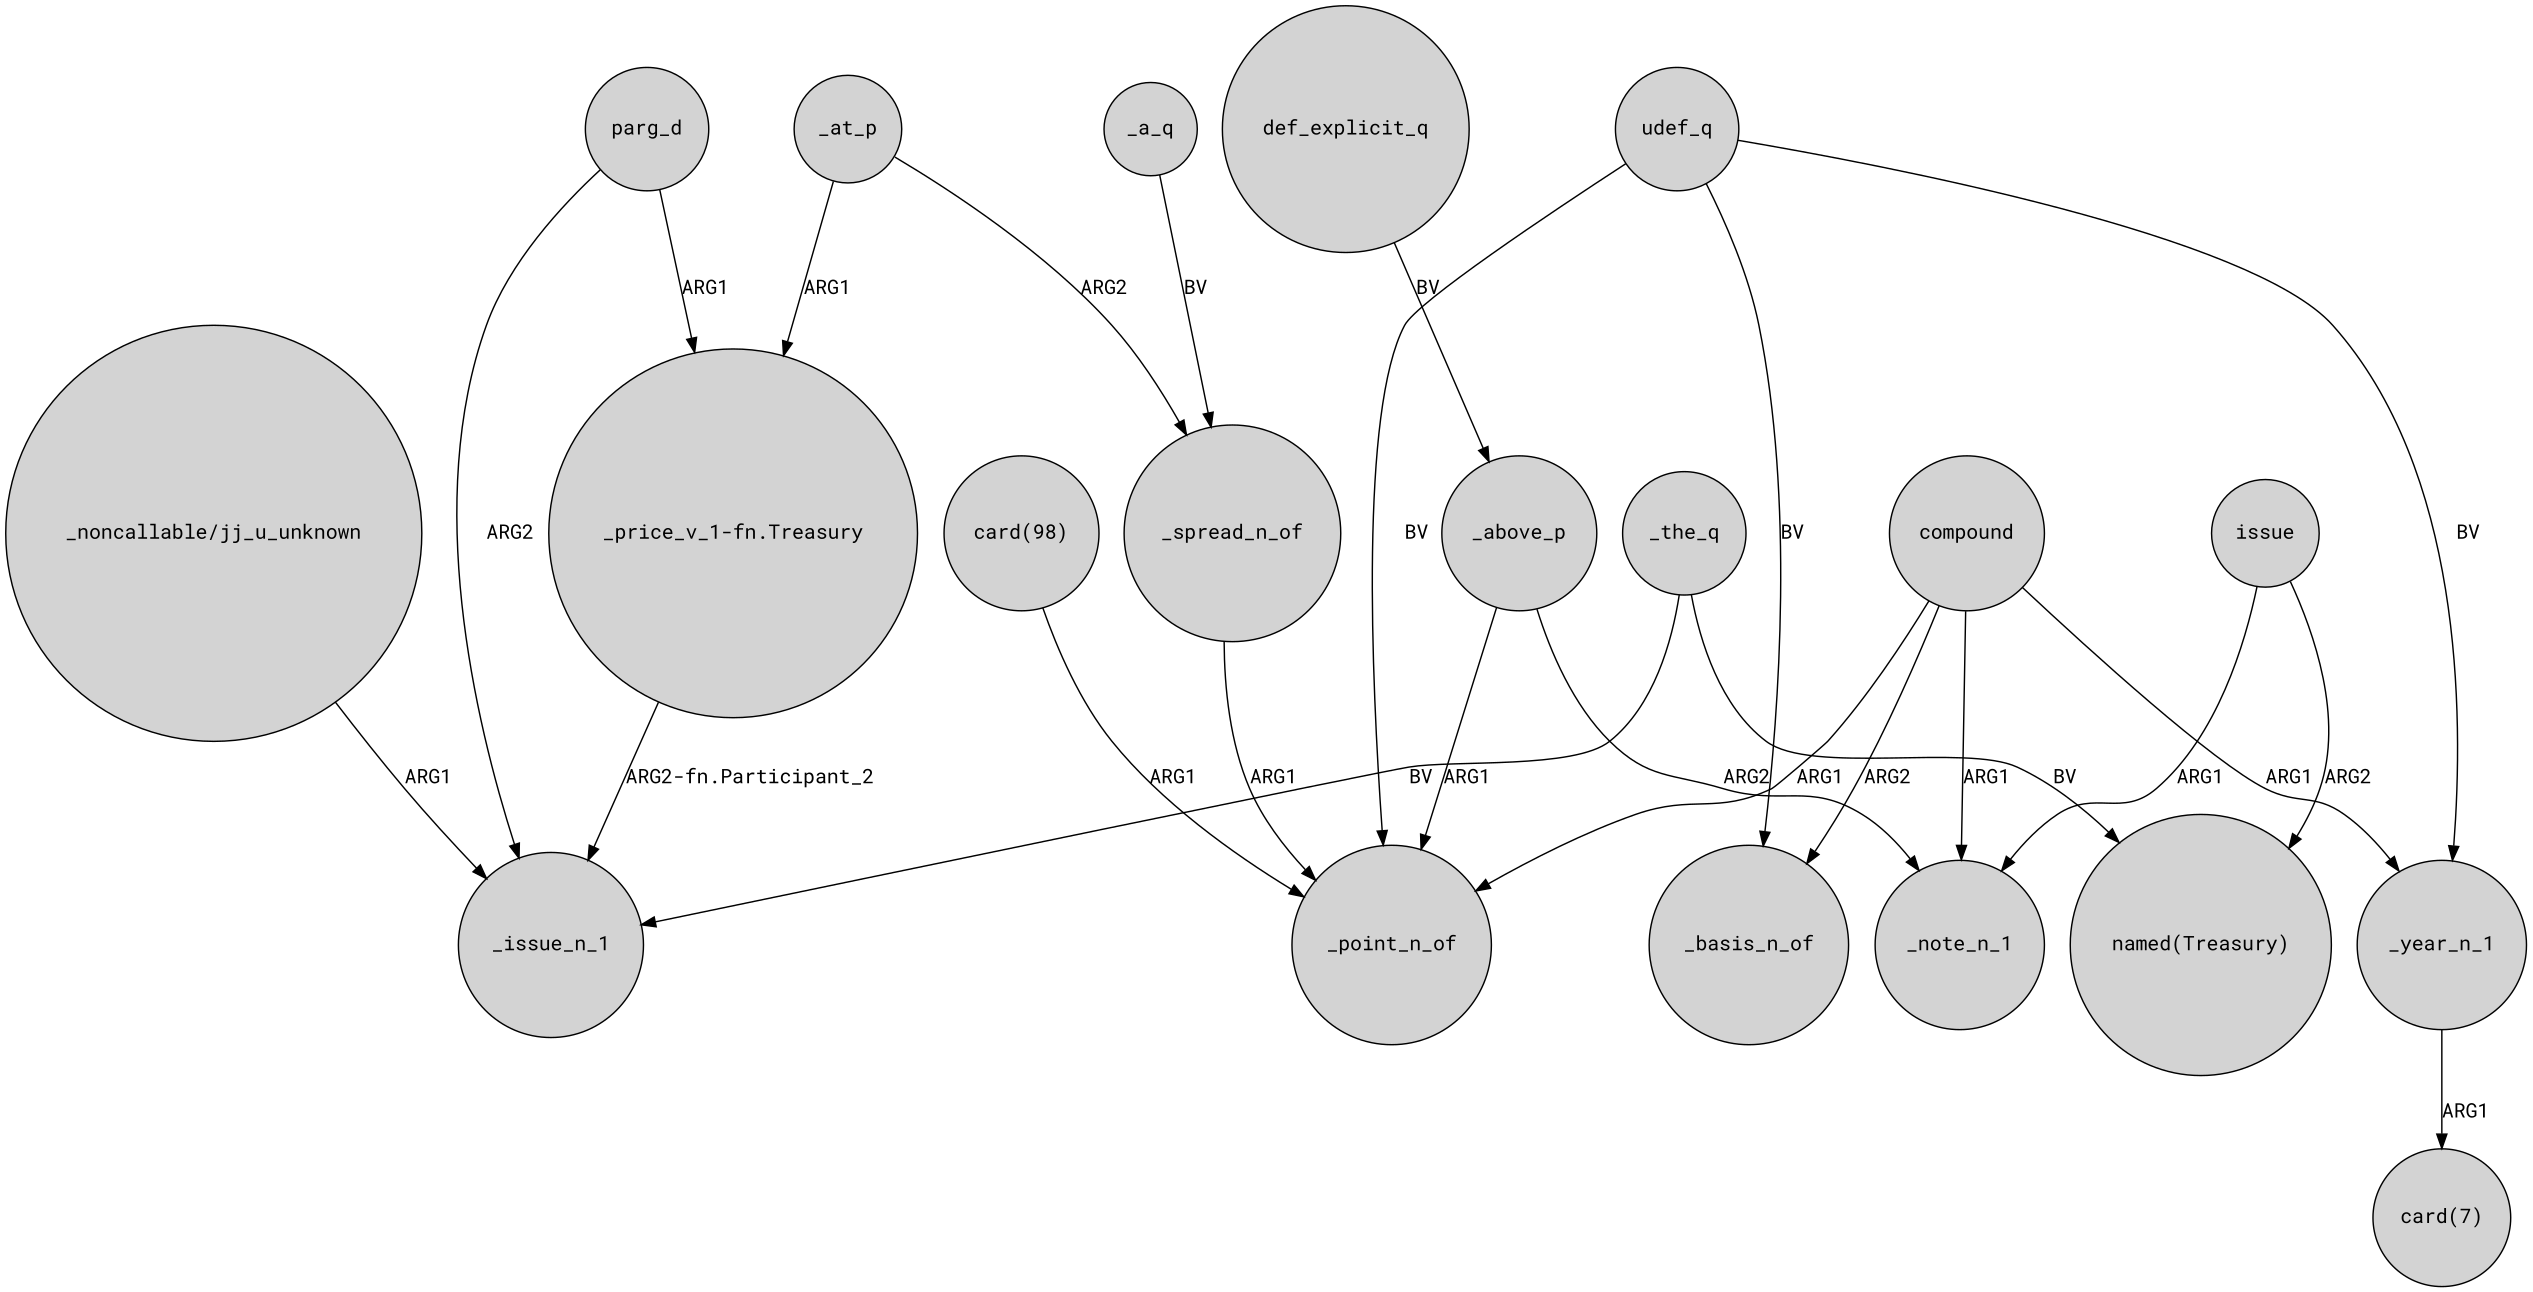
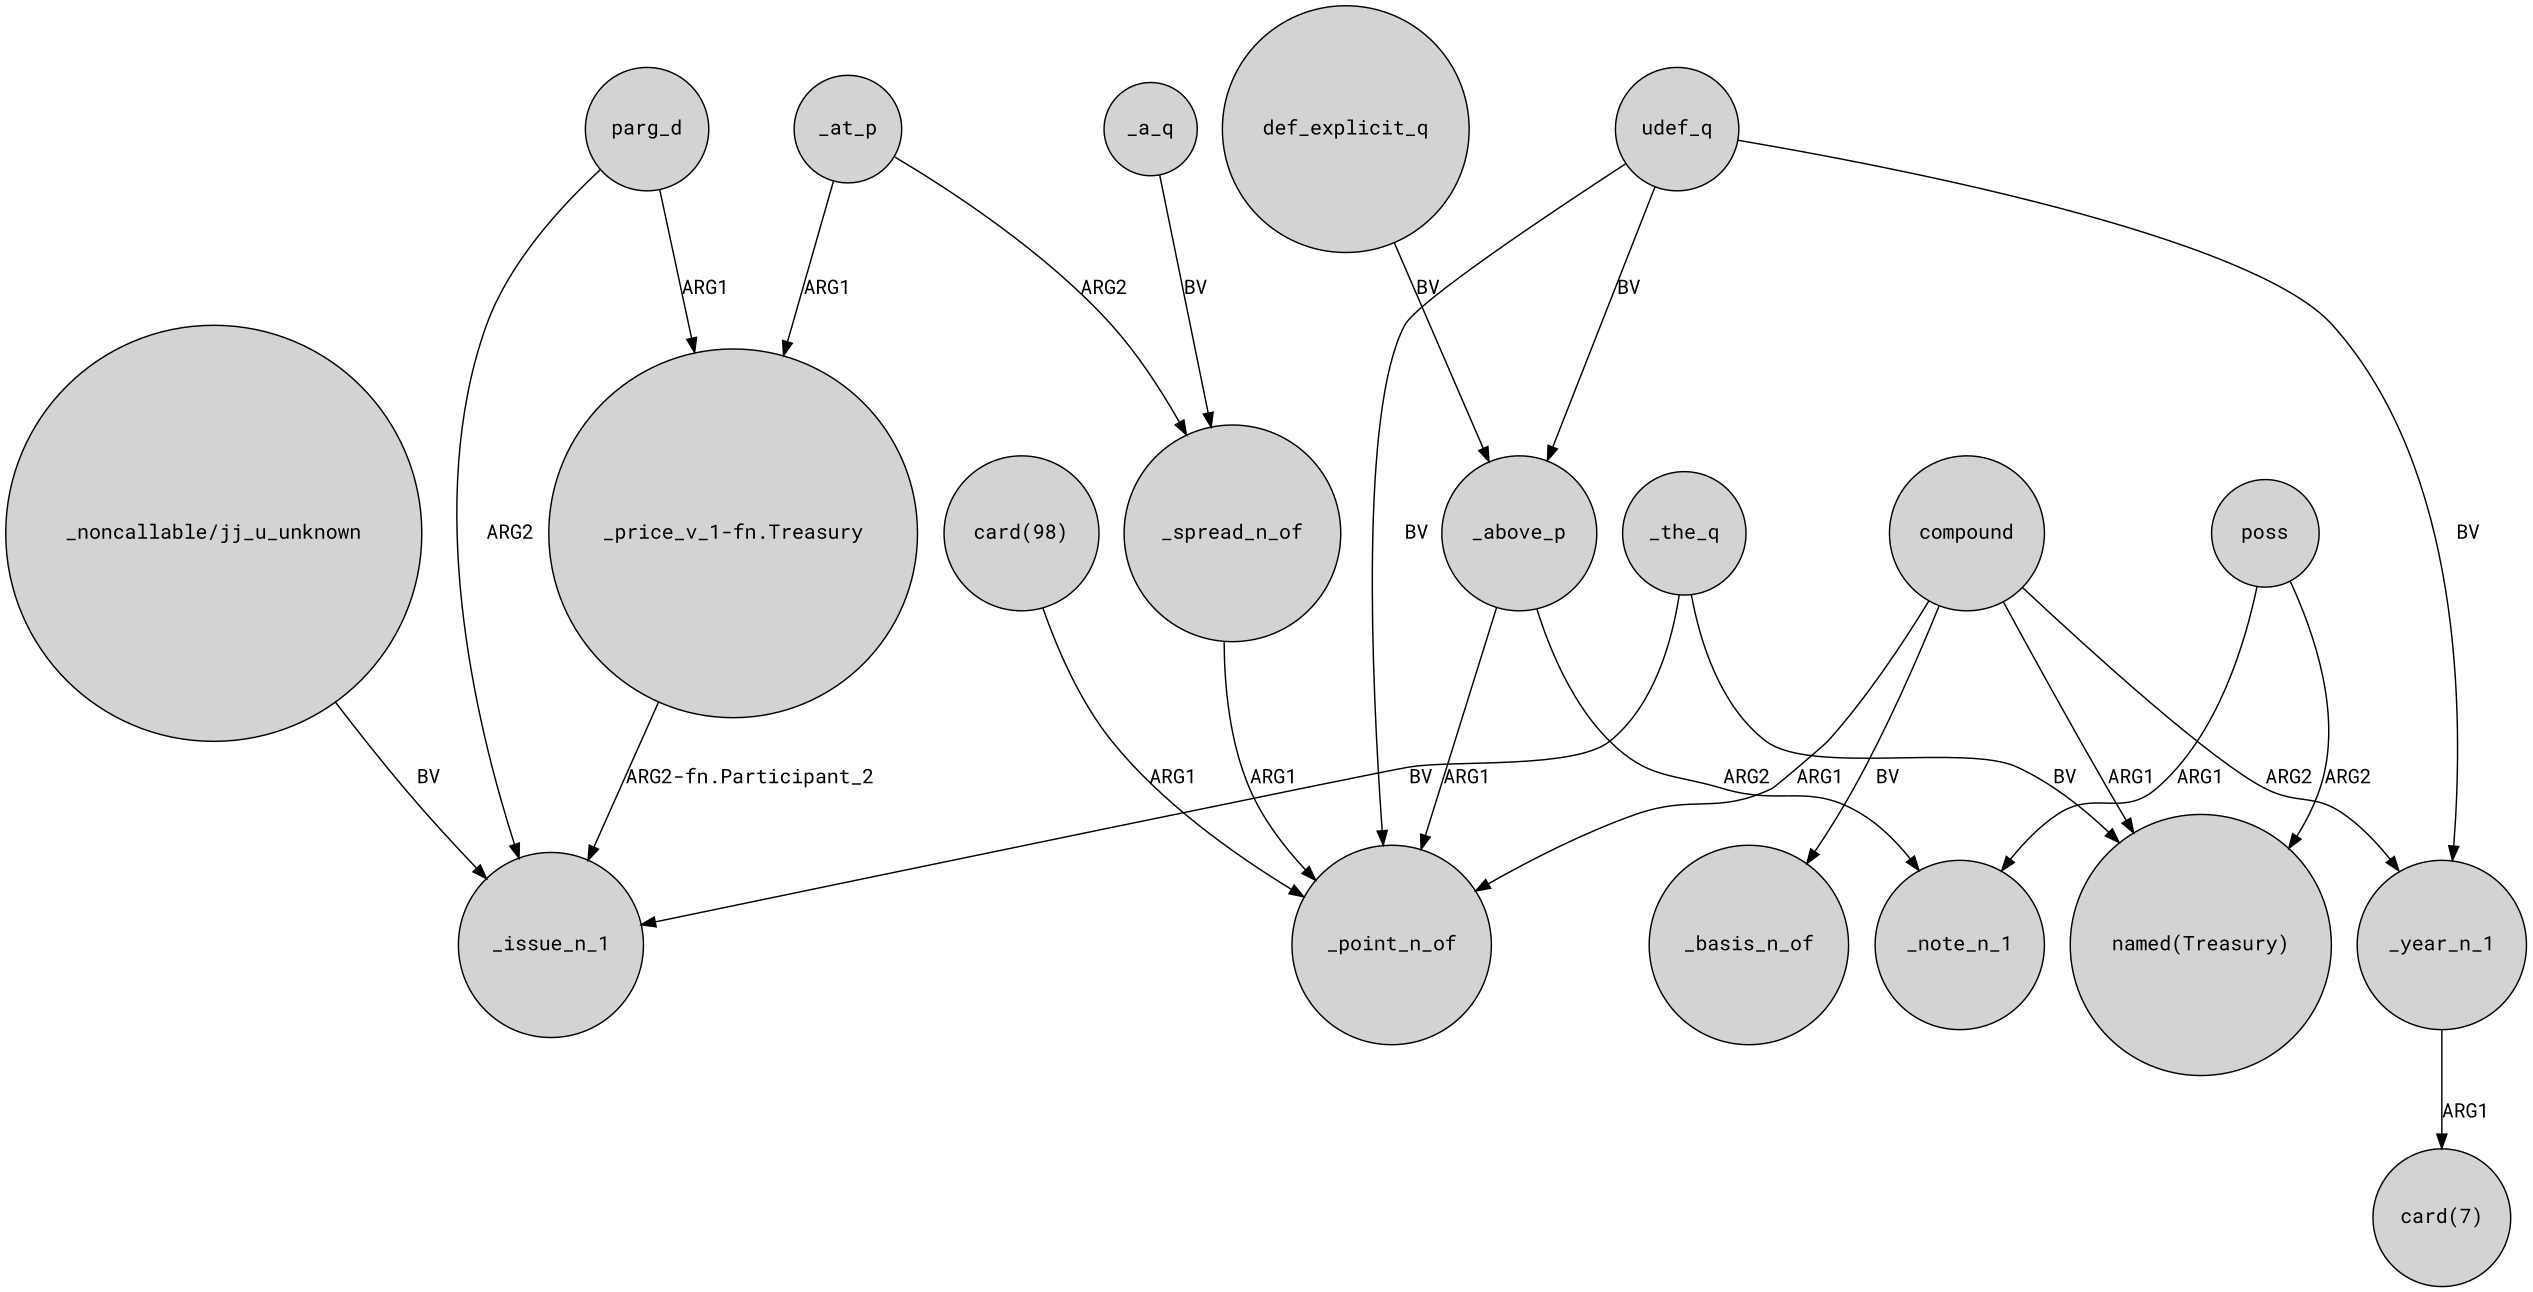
edge "udef_q" -> "_basis_n_of": now "udef_q" -> "_above_p"
node "issue": label "issue" -> "poss"
edge "compound" -> "_note_n_1": now "compound" -> "named(Treasury)"
edge "_noncallable/jj_u_unknown" -> "_issue_n_1": label "ARG1" -> "BV"
edge "compound" -> "_basis_n_of": label "ARG2" -> "BV"
edge "compound" -> "_year_n_1": label "ARG1" -> "ARG2"
